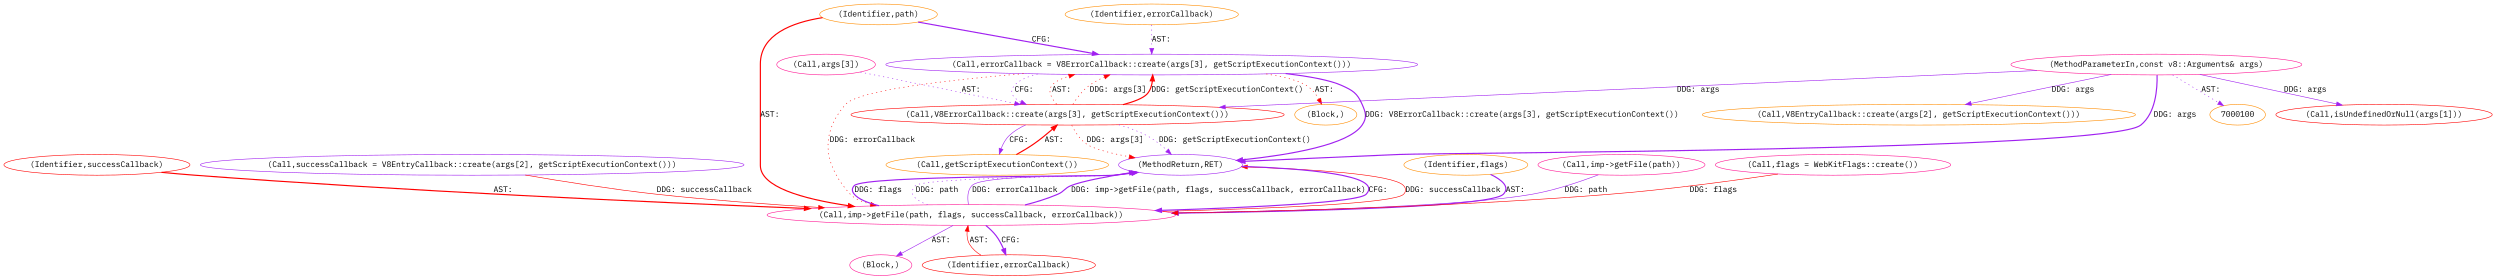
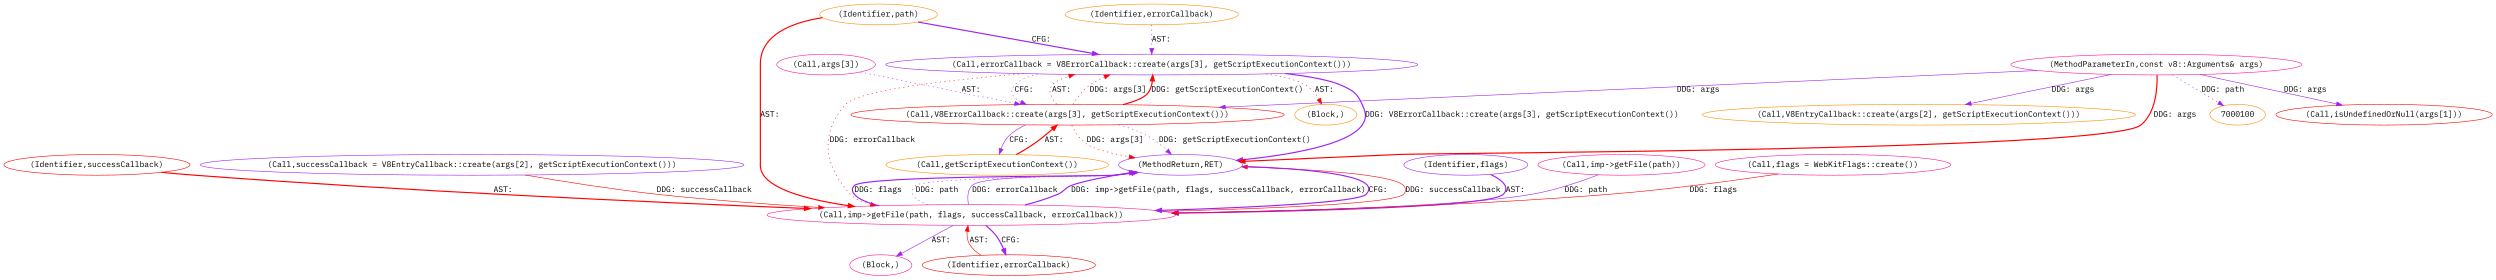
edge "(MethodParameterIn,const v8::Arguments& args)" -> "7000100": label "AST: " -> "DDG: path"
edge "(MethodParameterIn,const v8::Arguments& args)" -> "(MethodReturn,RET)": color purple -> red
node "(Identifier,flags)": color darkorange -> purple
